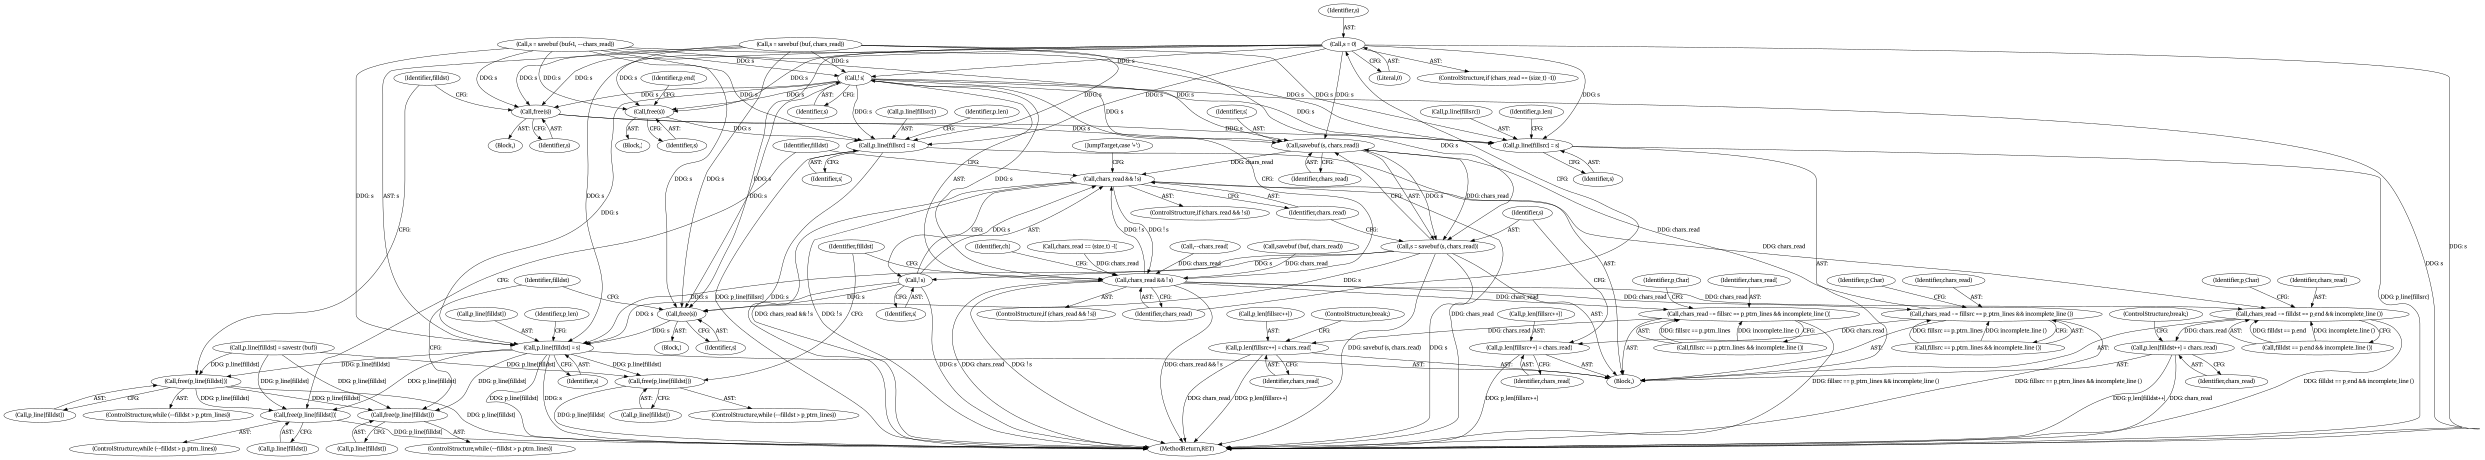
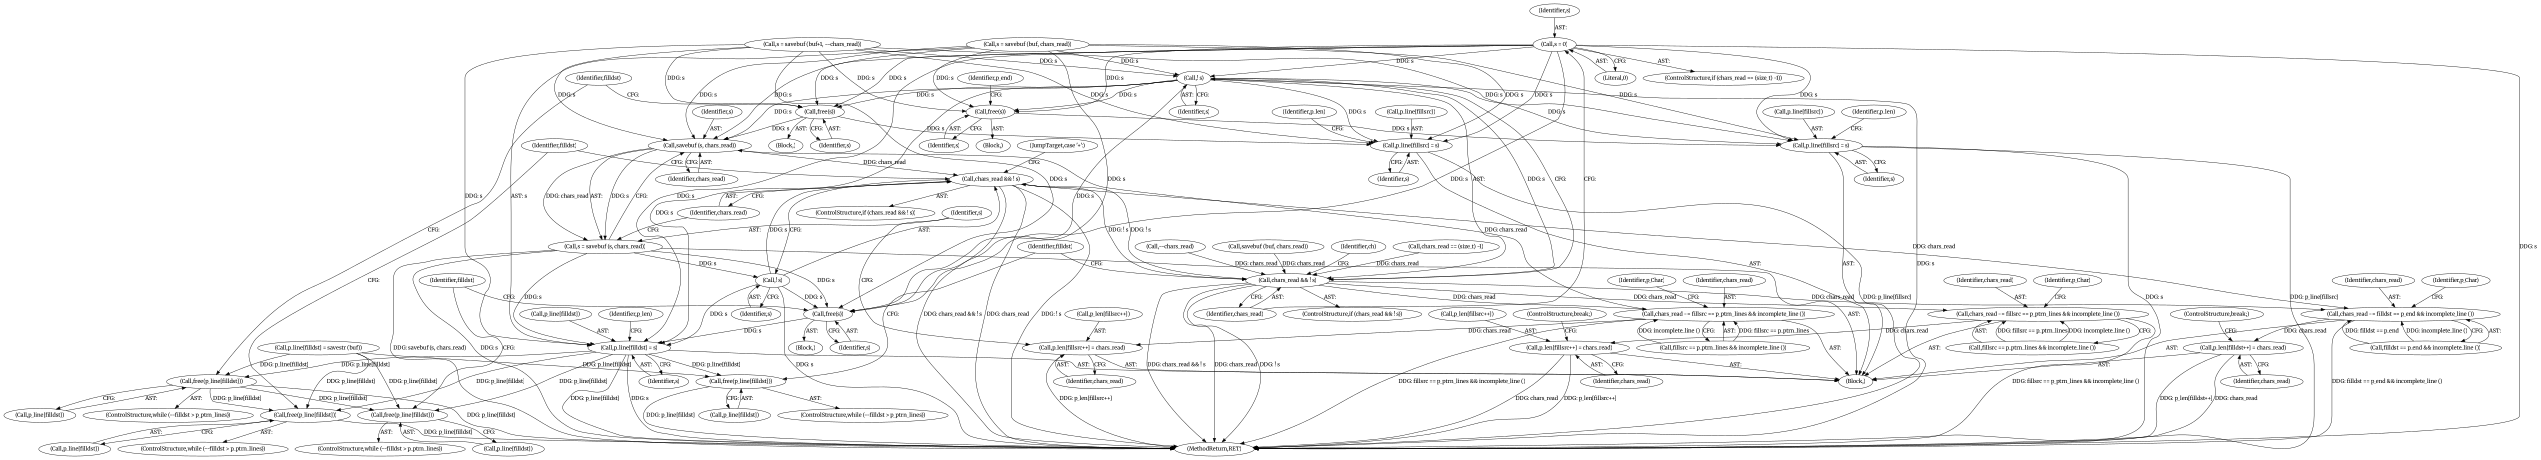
edge "(Call,s = savebuf (buf, chars_read))" -> "(Call,s = savebuf (s, chars_read))": now "(Call,s = savebuf (buf, chars_read))" -> "(Call,savebuf (s, chars_read))"
